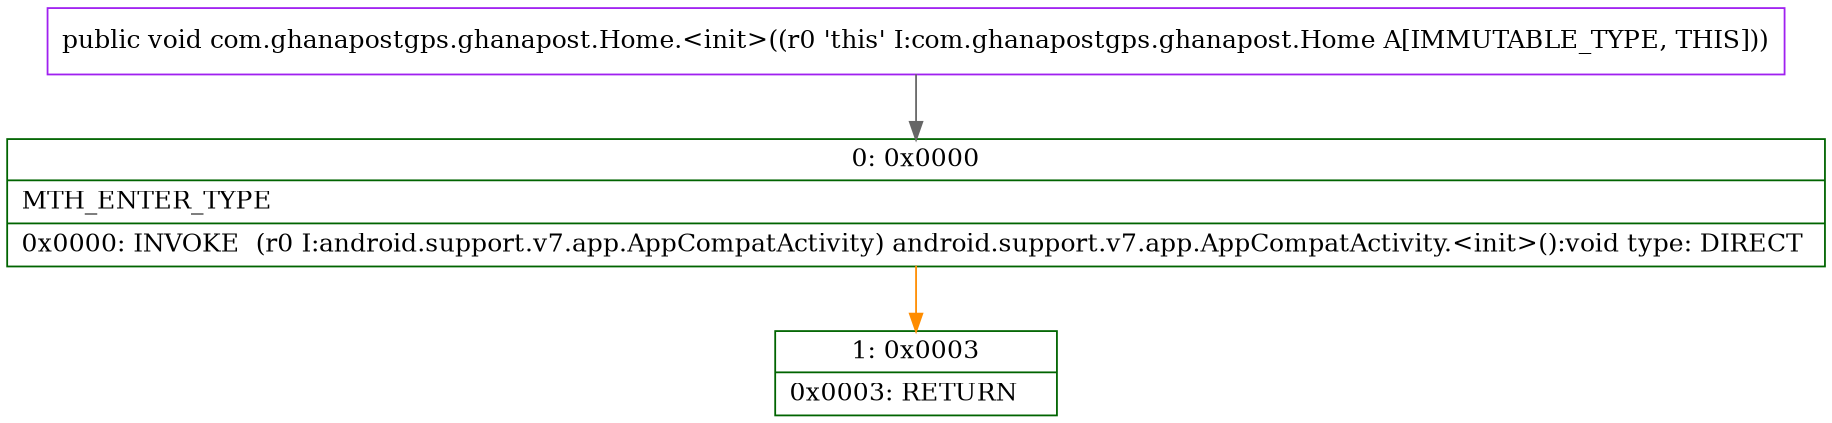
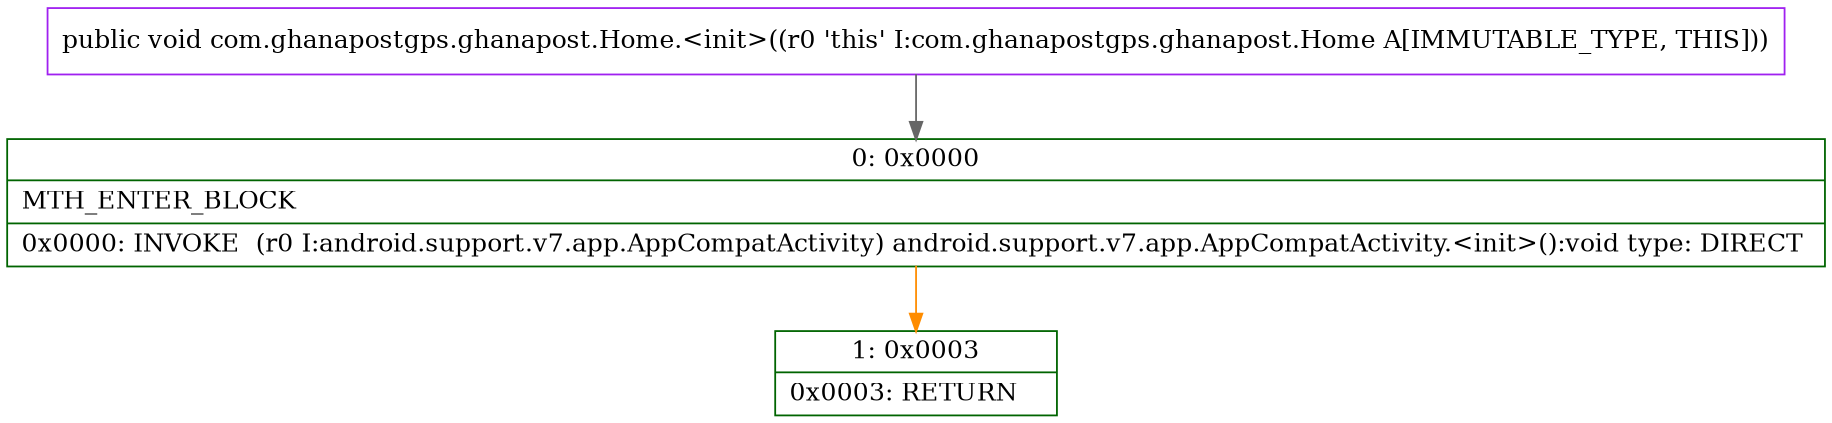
node "0: 0x0000": text "MTH_ENTER_TYPE" -> "MTH_ENTER_BLOCK"
